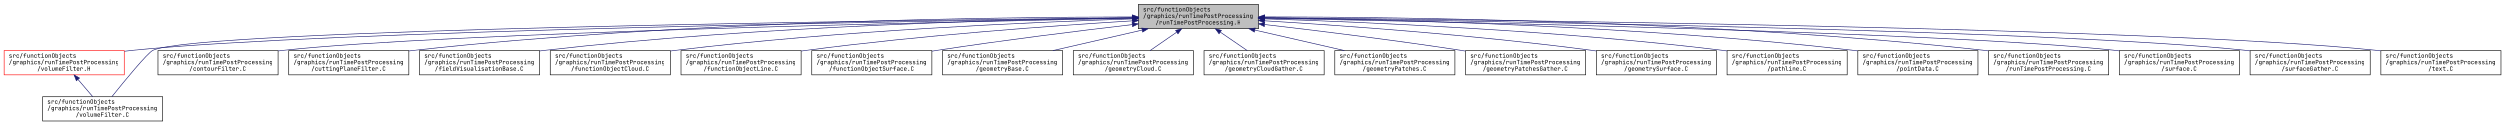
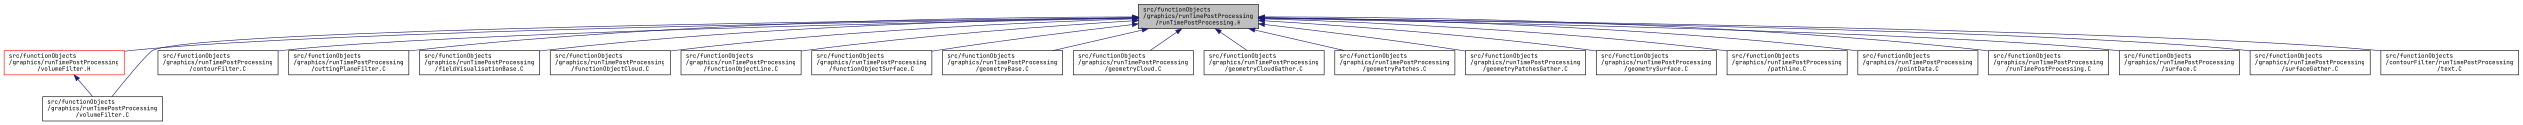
node "src/functionObjects /graphics/runTimePostProcessing /text.C": label "src/functionObjects /graphics/runTimePostProcessing /text.C" -> "src/functionObjects /contourFilter/runTimePostProcessing /text.C"
